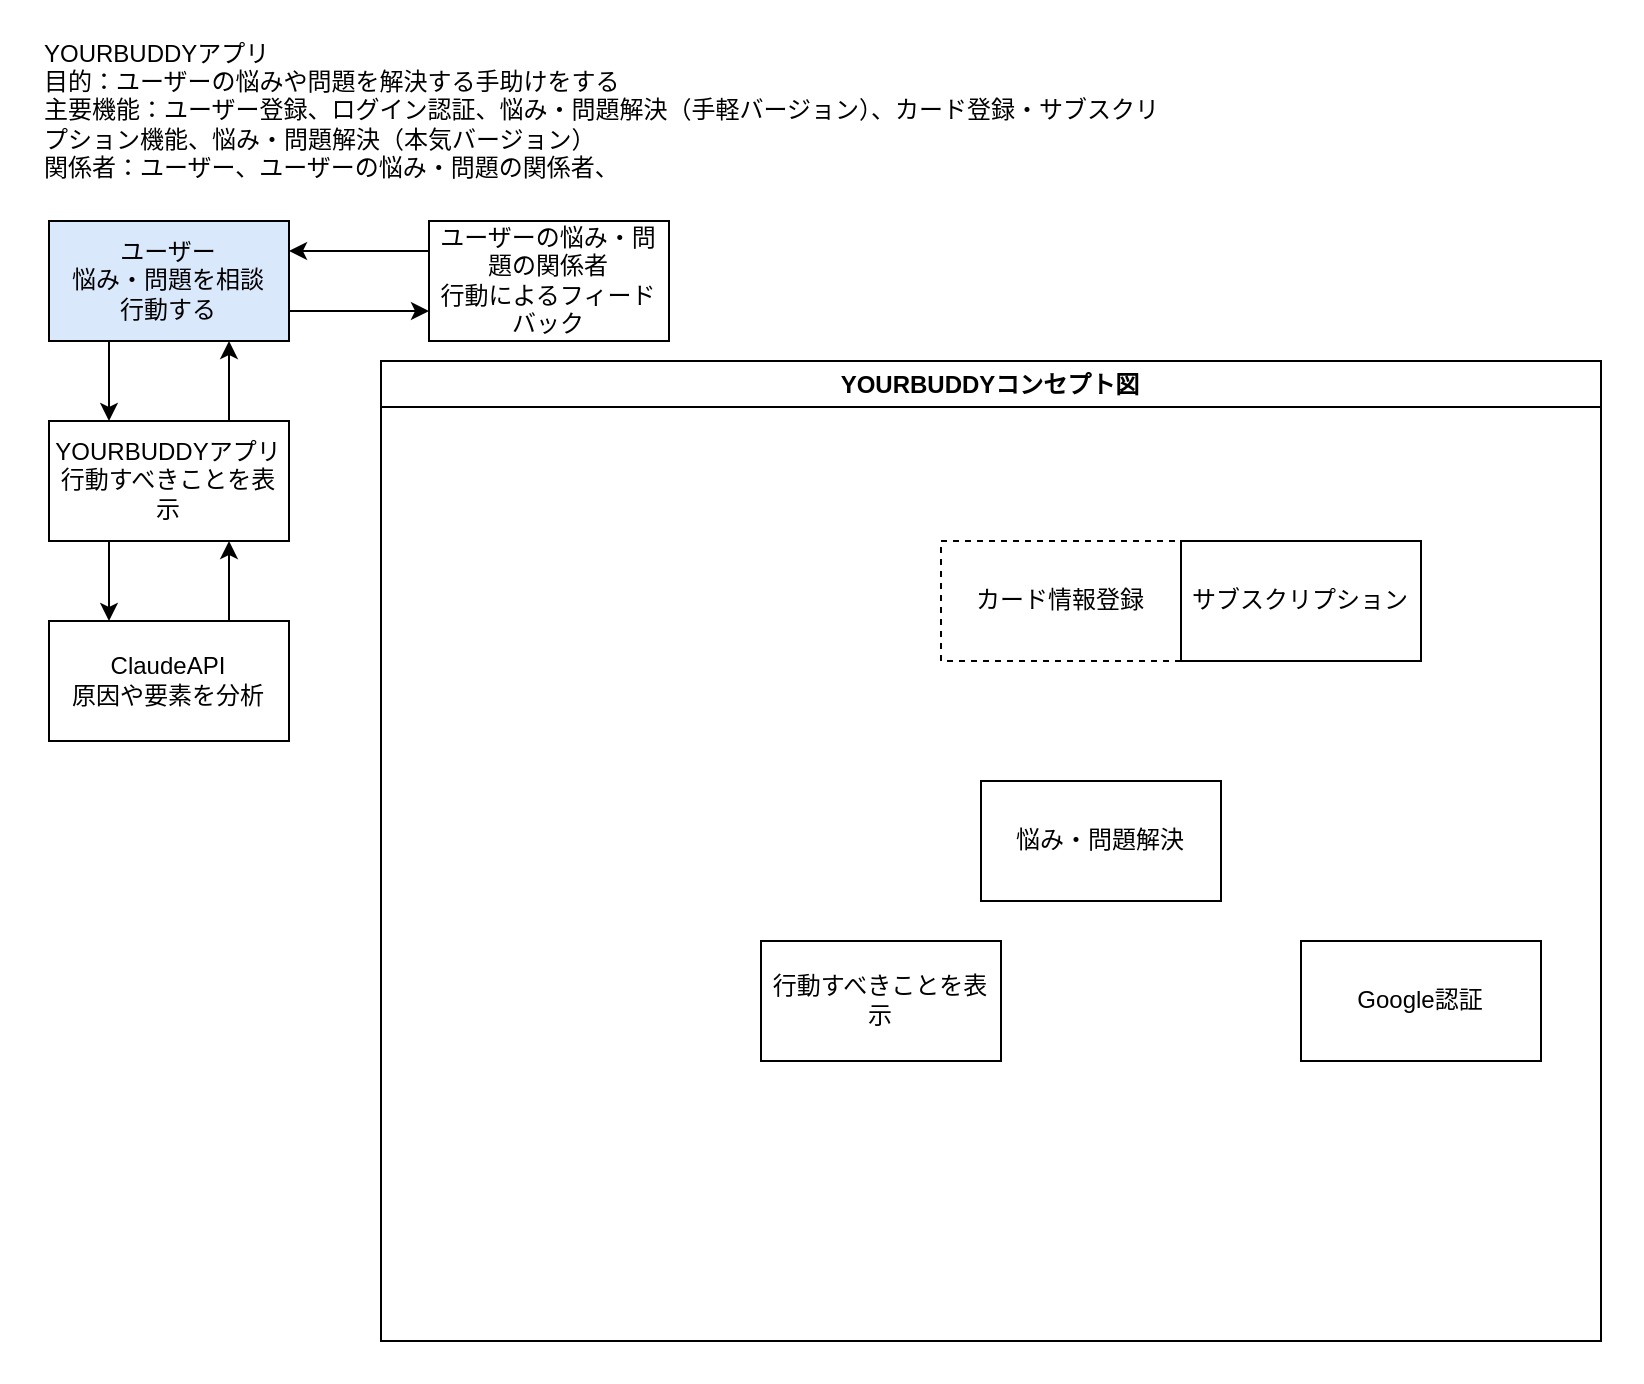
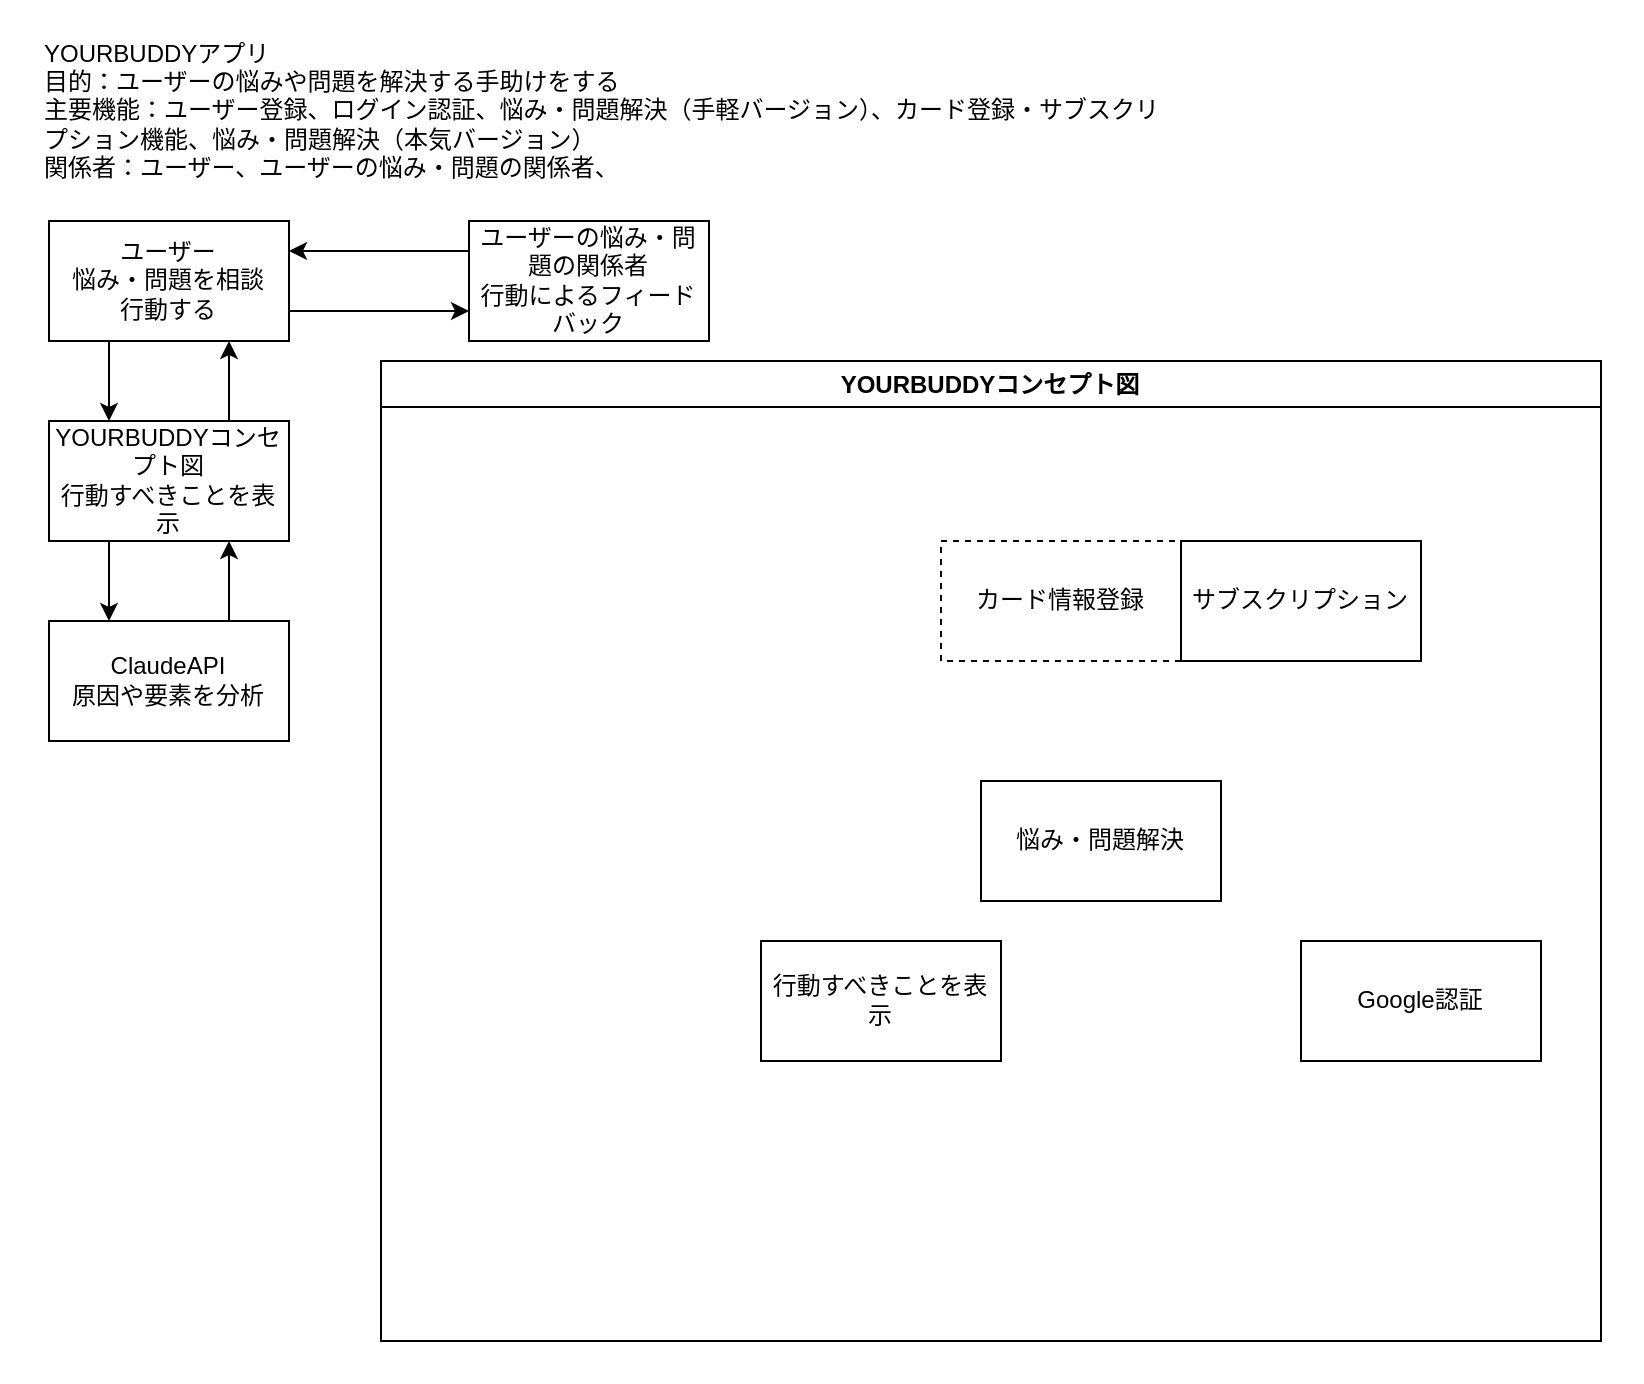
node "ユーザー 悩み・問題を相談 行動する": fillcolor #dae8fc -> #ffffff
node "ユーザーの悩み・問題の関係者 行動によるフィードバック": moved (549, 281) -> (589, 281)
node "YOURBUDDYアプリ 行動すべきことを表示": label "YOURBUDDYアプリ 行動すべきことを表示" -> "YOURBUDDYコンセプト図 行動すべきことを表示"
